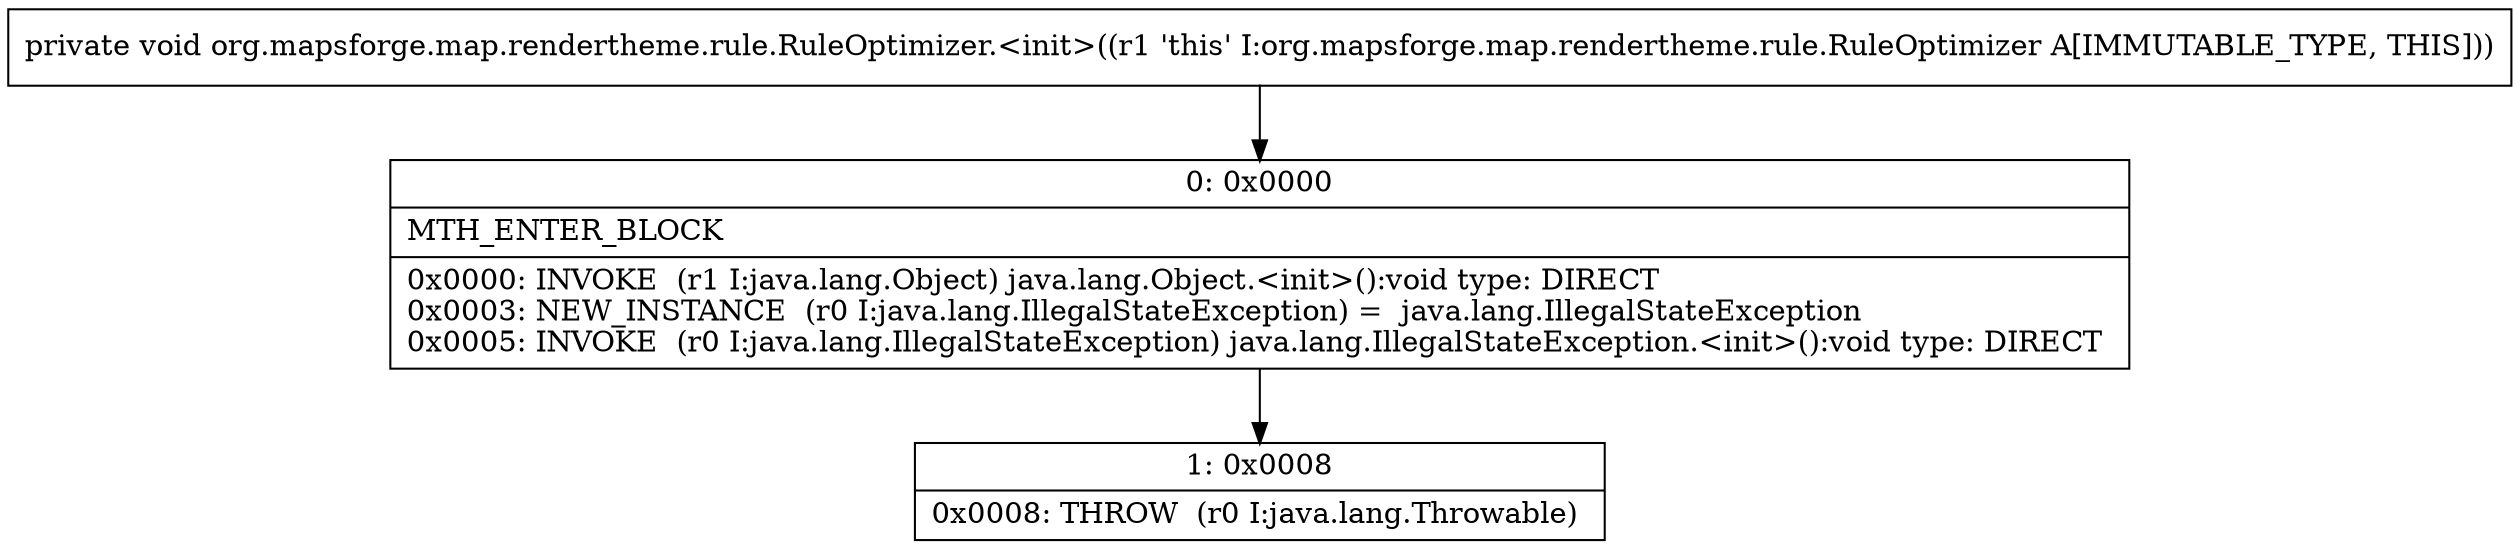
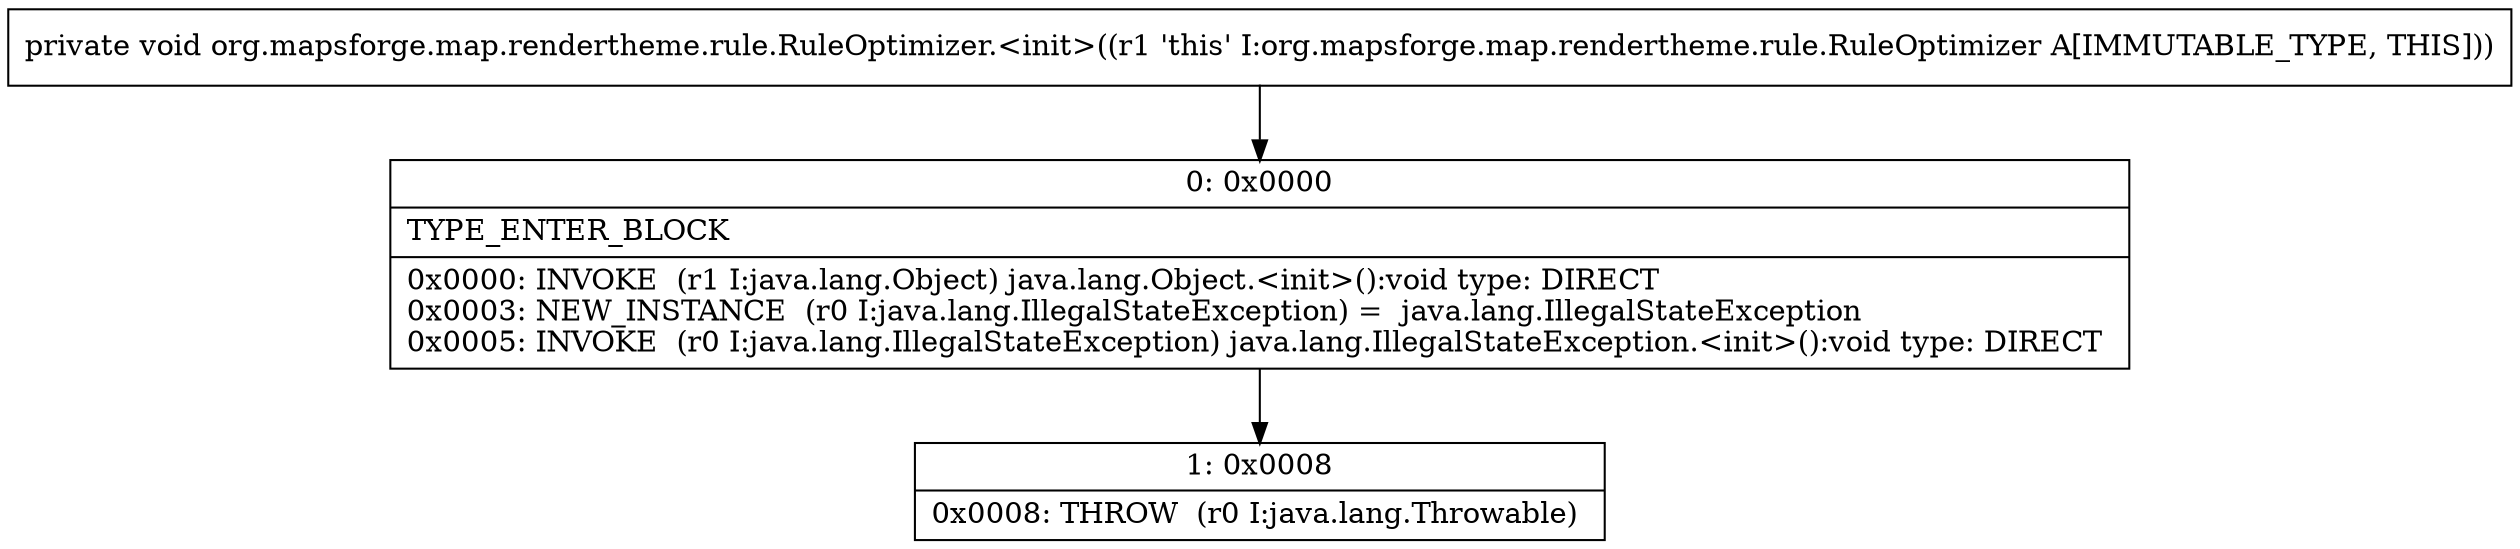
node "0: 0x0000": text "MTH_ENTER_BLOCK" -> "TYPE_ENTER_BLOCK"
